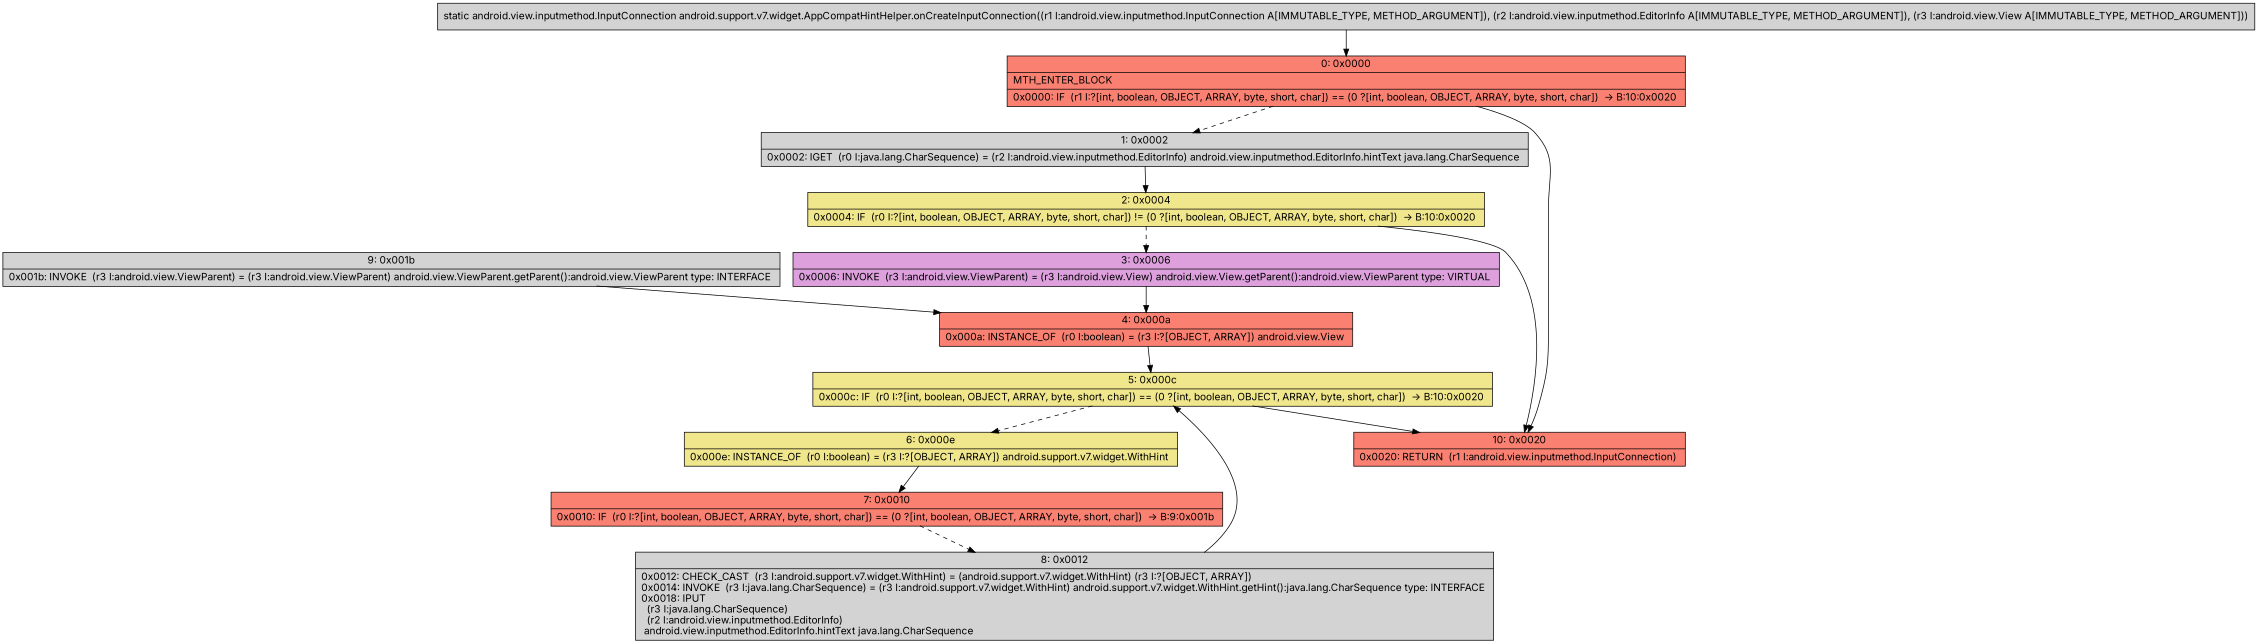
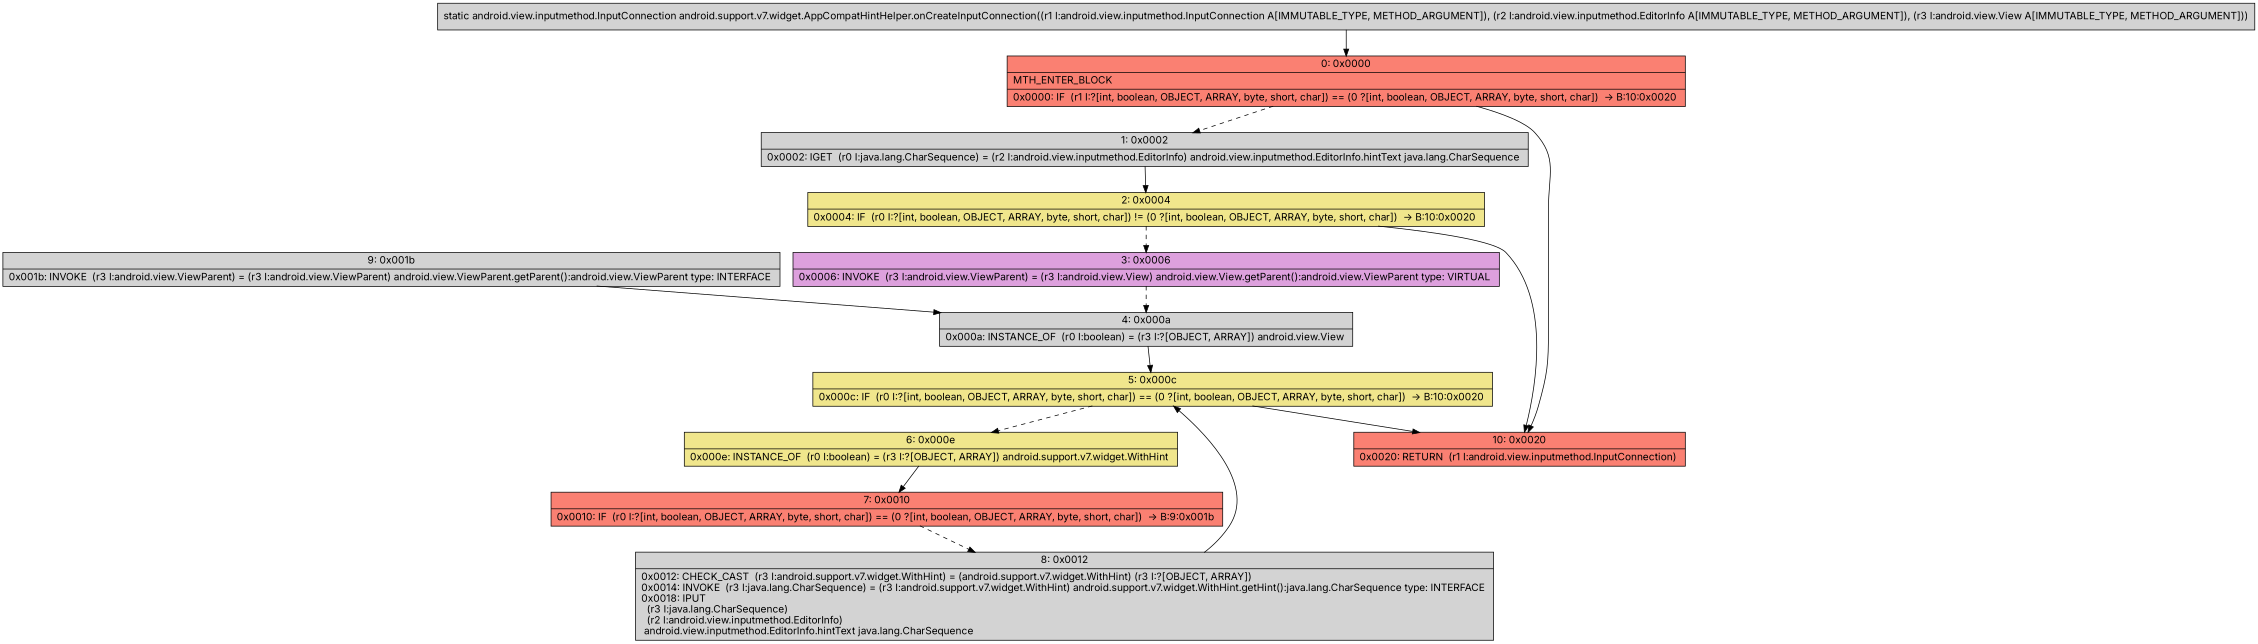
edge "3: 0x0006" -> "4: 0x000a": style solid -> dashed
node "4: 0x000a": fillcolor salmon -> lightgrey
